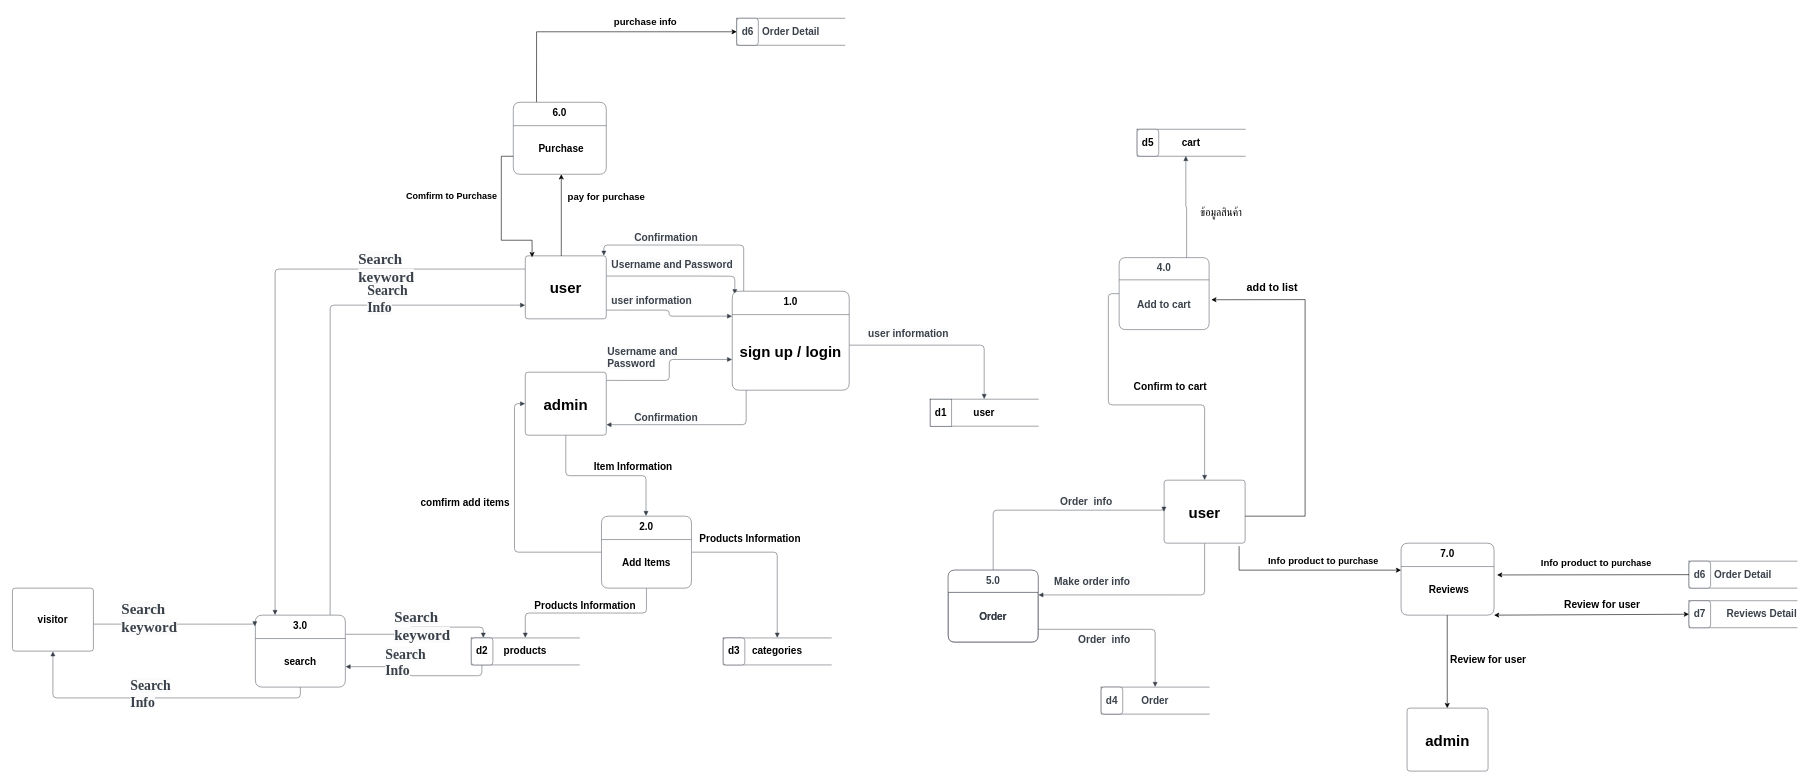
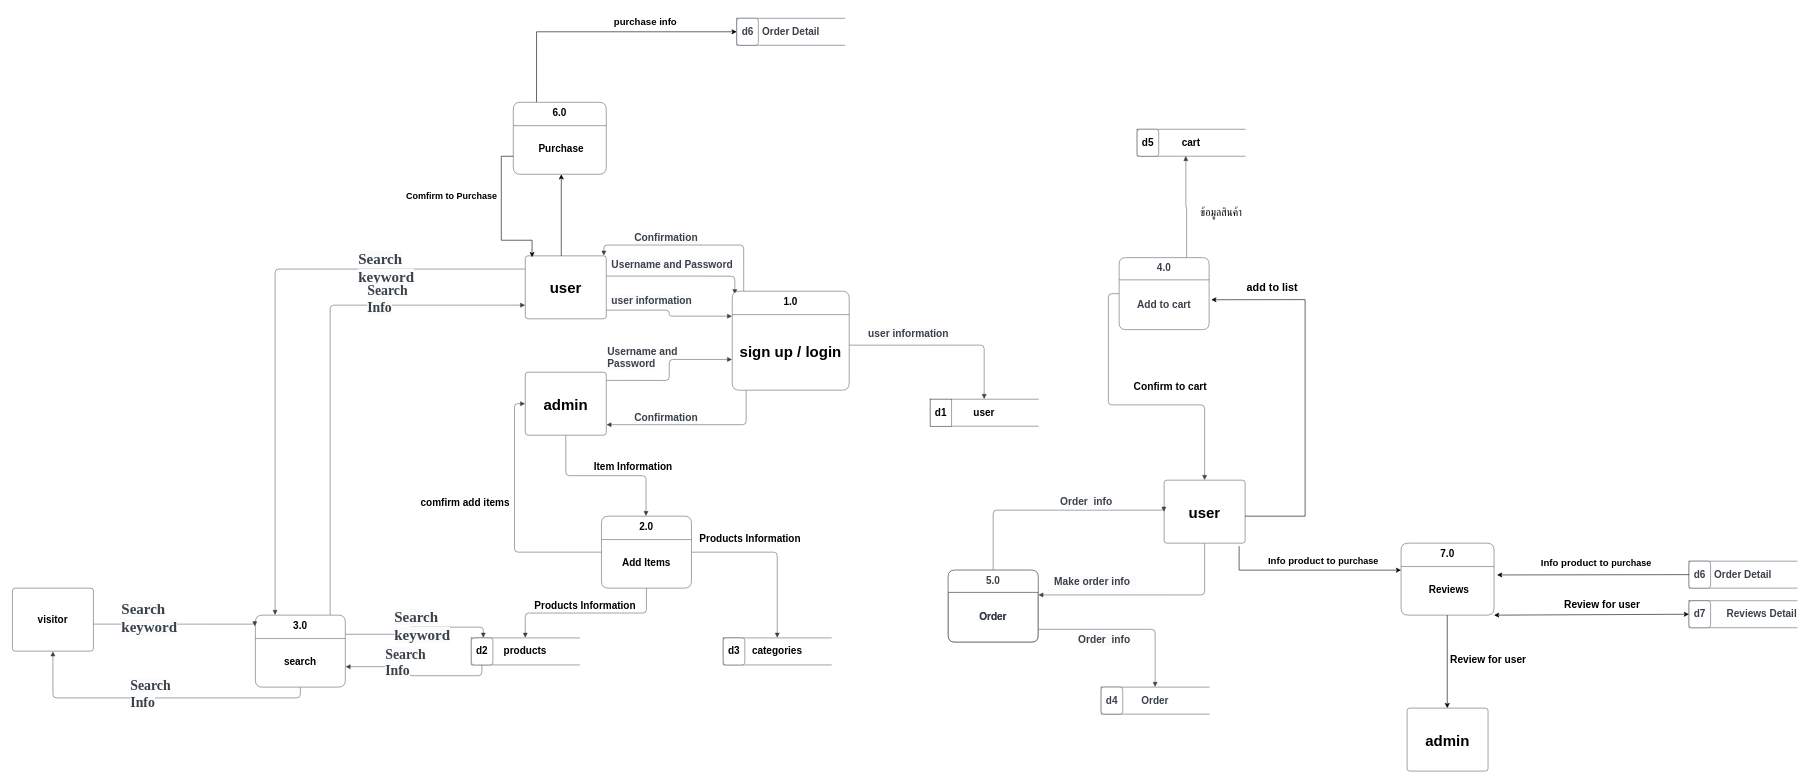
node "pay for purchase": removed
